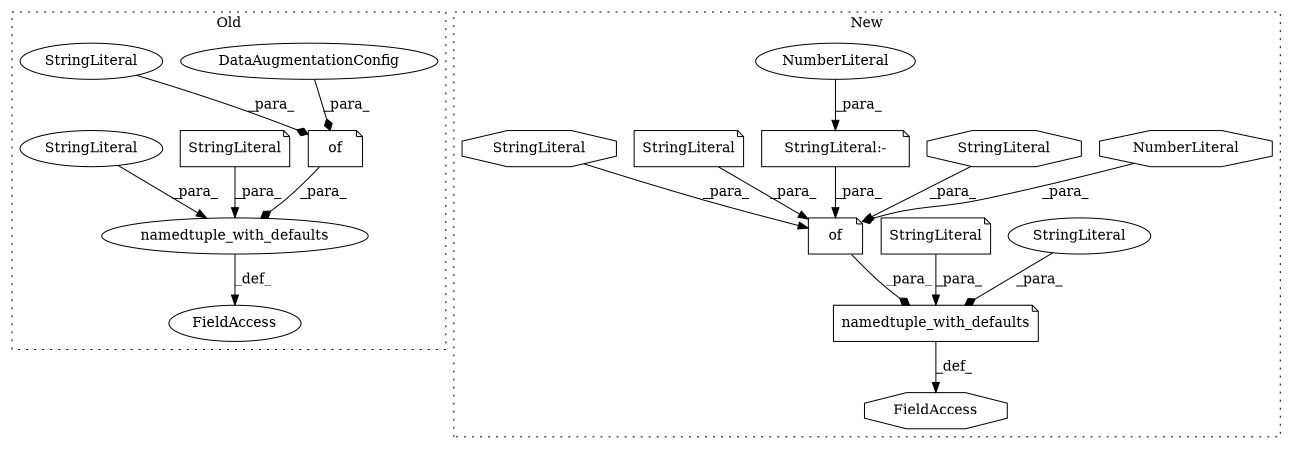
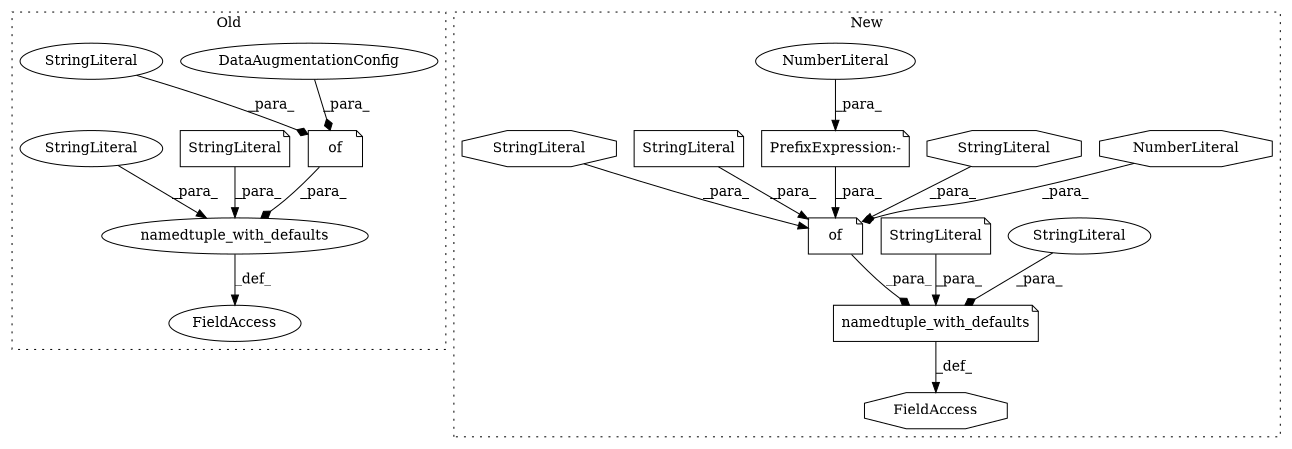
node "StringLiteral:-": label "StringLiteral:-" -> "PrefixExpression:-"
